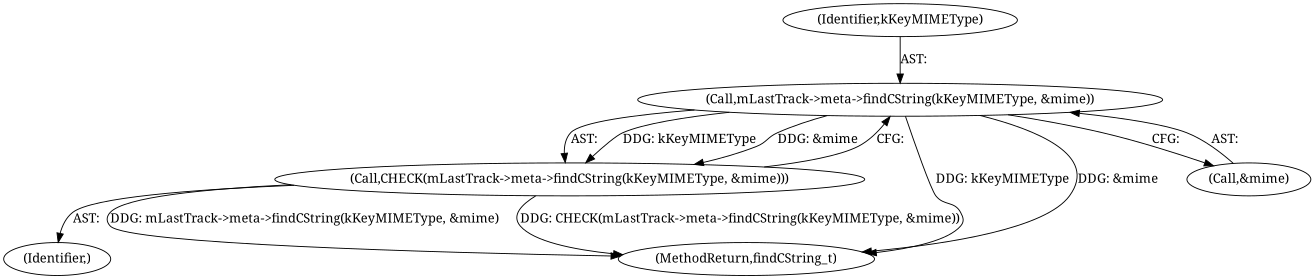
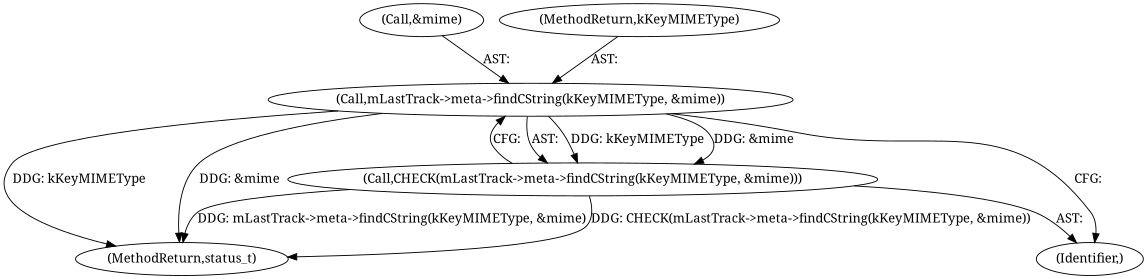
node "(Identifier,kKeyMIMEType)": label "(Identifier,kKeyMIMEType)" -> "(MethodReturn,kKeyMIMEType)"
edge "(Call,mLastTrack->meta->findCString(kKeyMIMEType, &mime))" -> "(Call,&mime)": now "(Call,mLastTrack->meta->findCString(kKeyMIMEType, &mime))" -> "(Identifier,)"
node "(MethodReturn,findCString_t)": label "(MethodReturn,findCString_t)" -> "(MethodReturn,status_t)"
